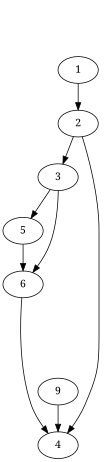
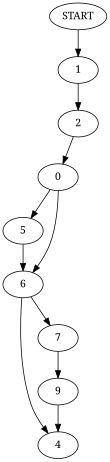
node "START": added
node "3": label "3" -> "0"
edge "2" -> "4": removed
node "7": added
